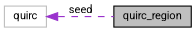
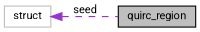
node "quirc": label "quirc" -> "struct"
